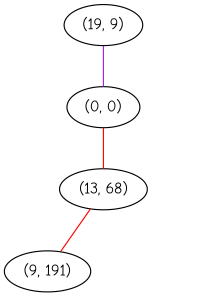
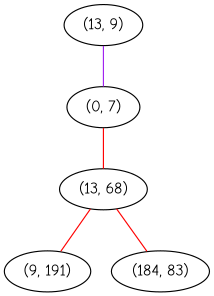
node "(19, 9)": label "(19, 9)" -> "(13, 9)"
node "(0, 0)": label "(0, 0)" -> "(0, 7)"
node "(184, 83)": added
